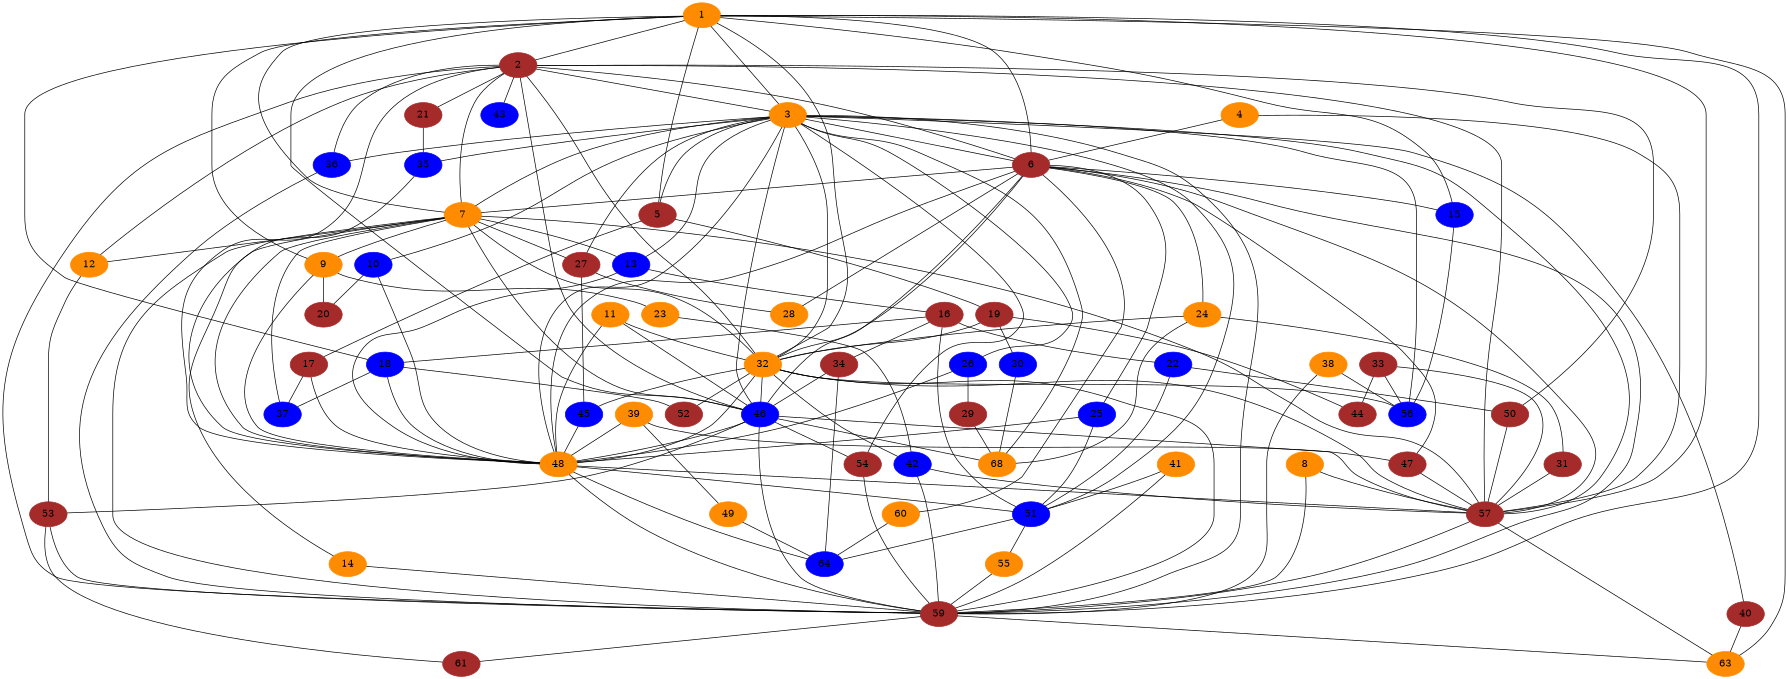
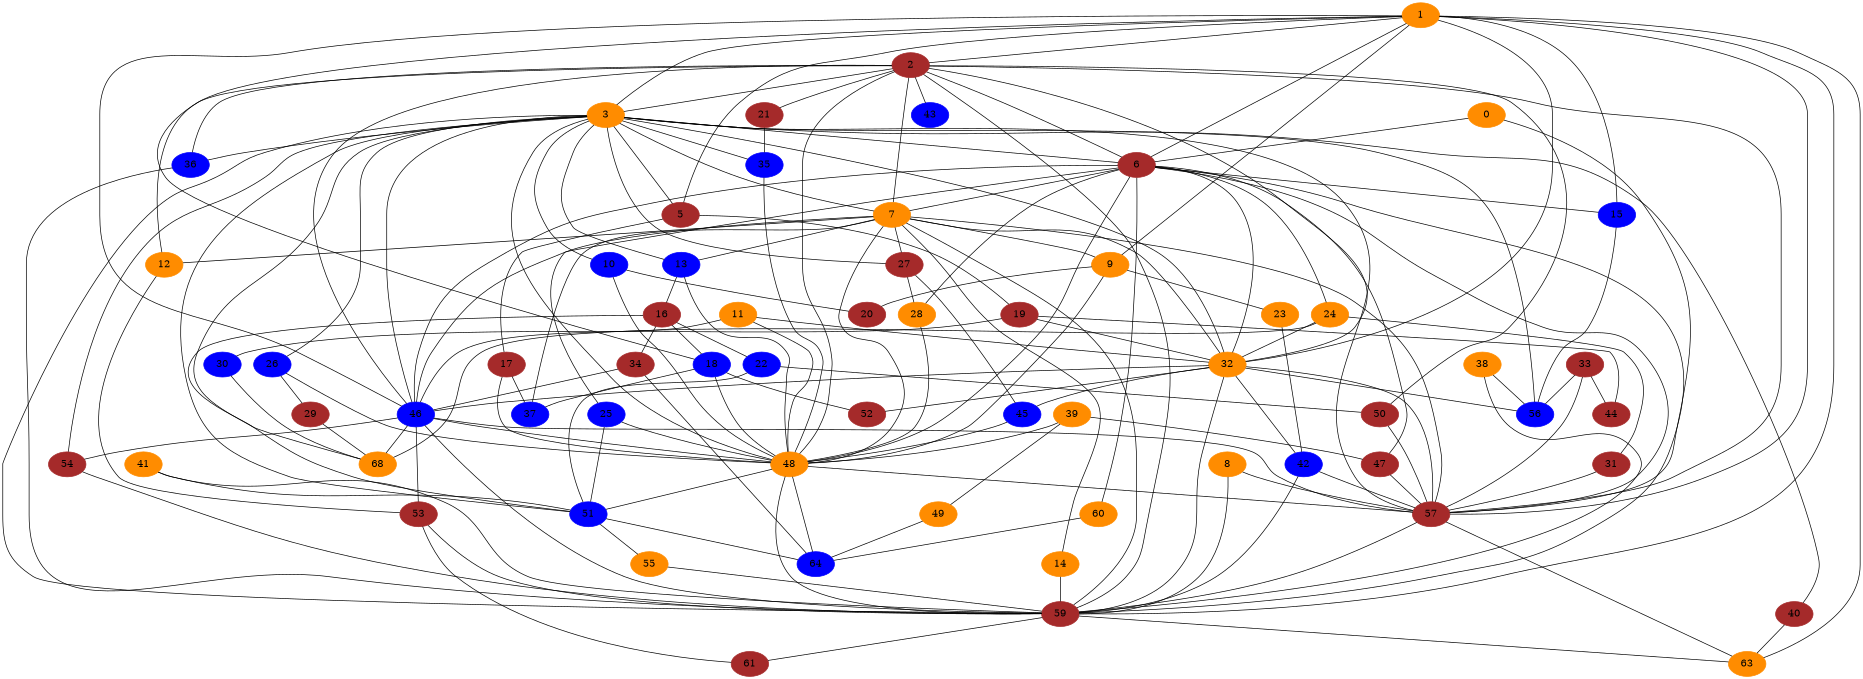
edge "1" -- "7": removed
node "4": label "4" -> "0"
edge "32" -- "48": now "28" -- "48"
